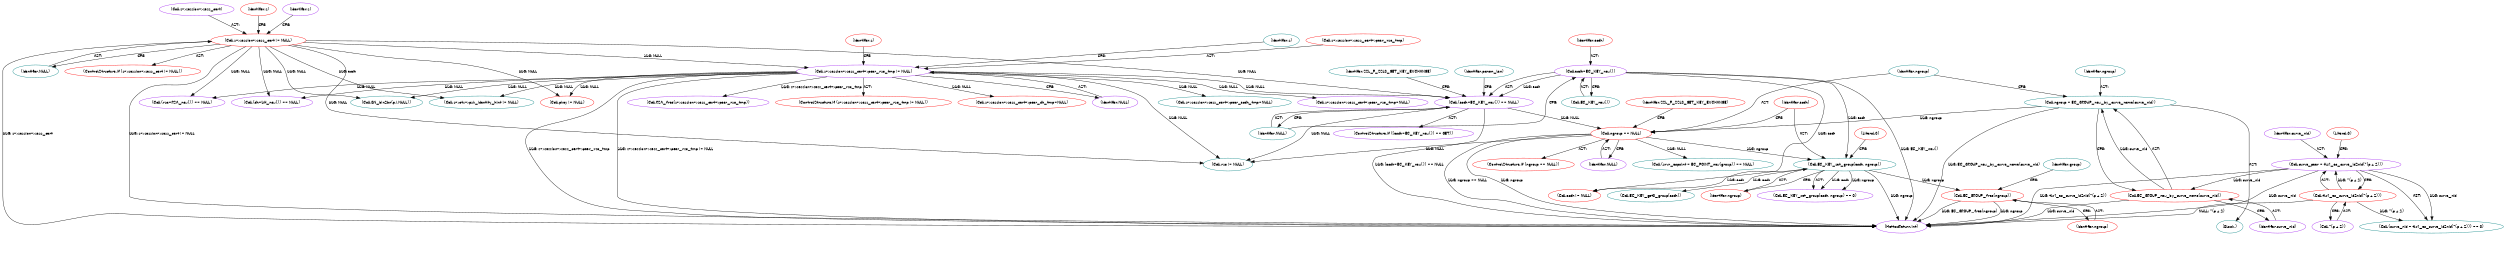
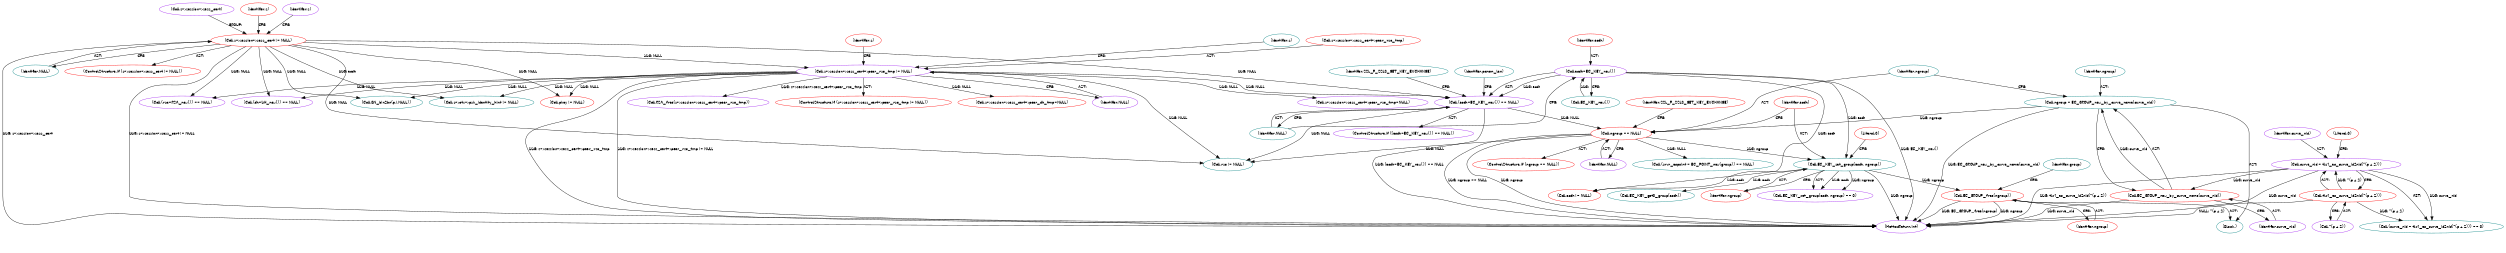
edge "(Call,s->session->sess_cert)" -> "(Call,s->session->sess_cert != NULL)": label "AST: " -> "GROUP: "
edge "(Call,EC_KEY_new())" -> "(Call,ecdh=EC_KEY_new())": label "AST: " -> "DDG: "
node "(Call,s->session->sess_cert->peer_ecdh_tmp=NULL)": removed
node "(ControlStructure,if ((ecdh=EC_KEY_new()) == GET))": label "(ControlStructure,if ((ecdh=EC_KEY_new()) == GET))" -> "(ControlStructure,if ((ecdh=EC_KEY_new()) == NULL))"
node "(Call,curve_peer = tls1_ec_curve_id2nid(*(p + 2)))": label "(Call,curve_peer = tls1_ec_curve_id2nid(*(p + 2)))" -> "(Call,curve_nid = tls1_ec_curve_id2nid(*(p + 2)))"
edge "(Call,EC_GROUP_free(ngroup))" -> "(Block,)": added, label "AST:"
